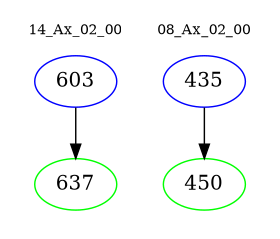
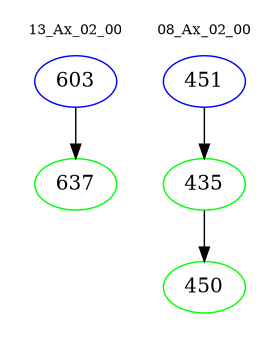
cluster "14_Ax_02_00": label "14_Ax_02_00" -> "13_Ax_02_00"
node "435": color blue -> green
node "451": added
